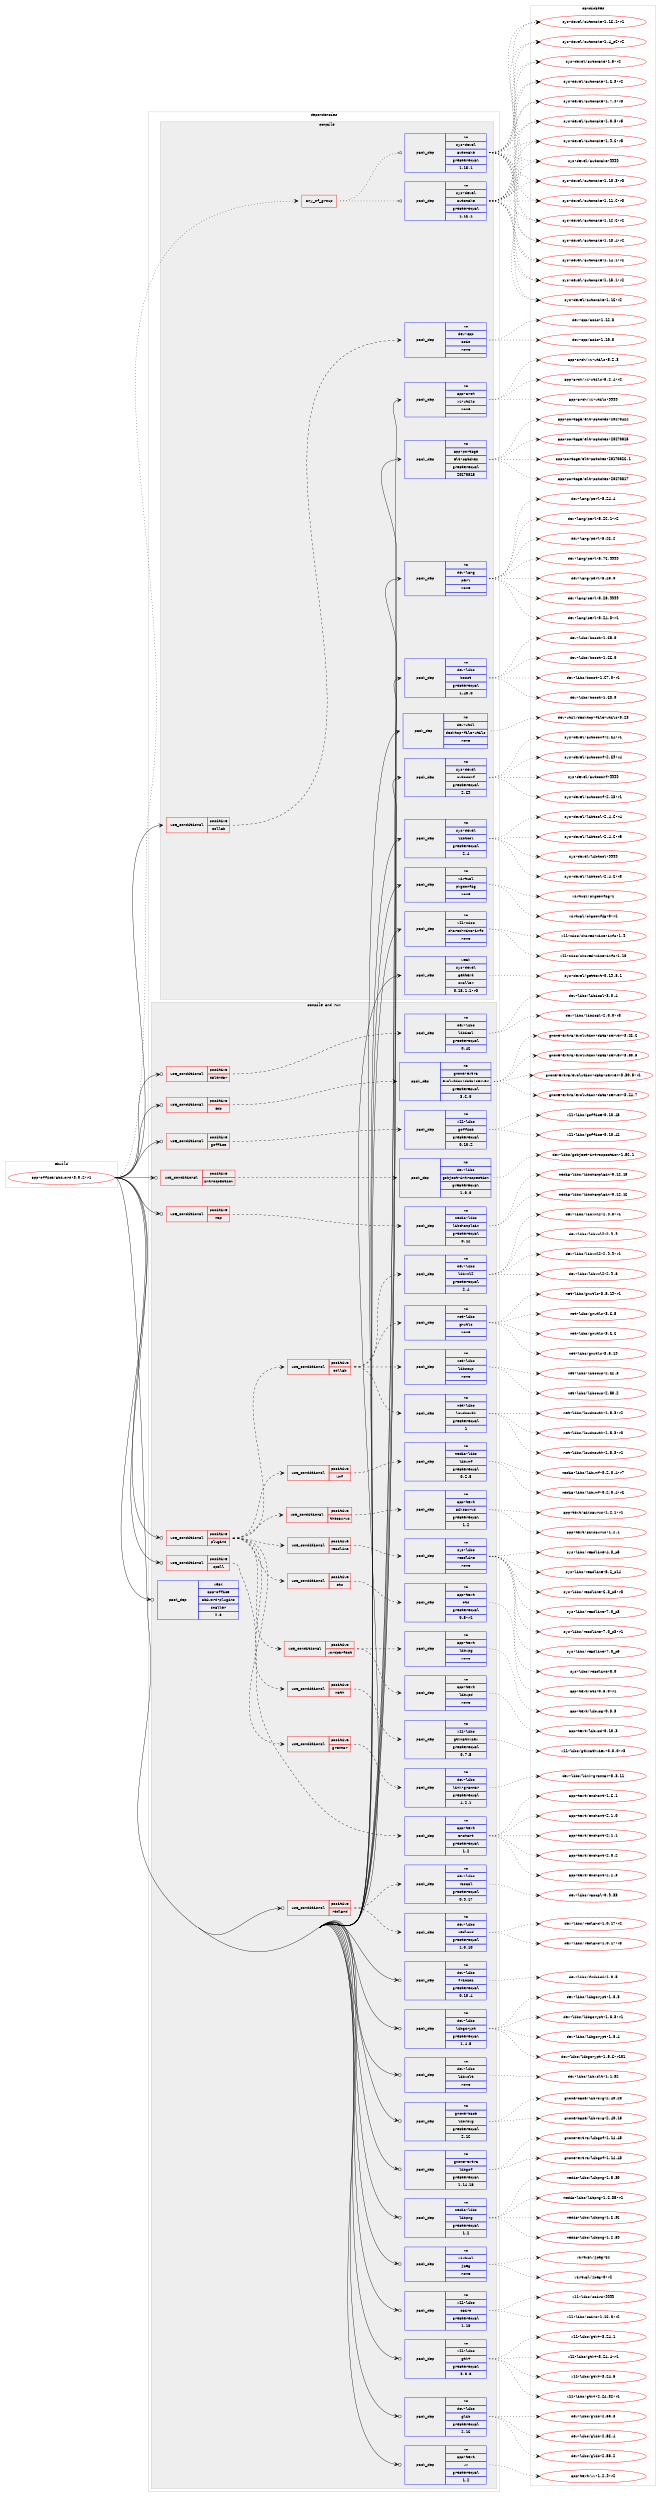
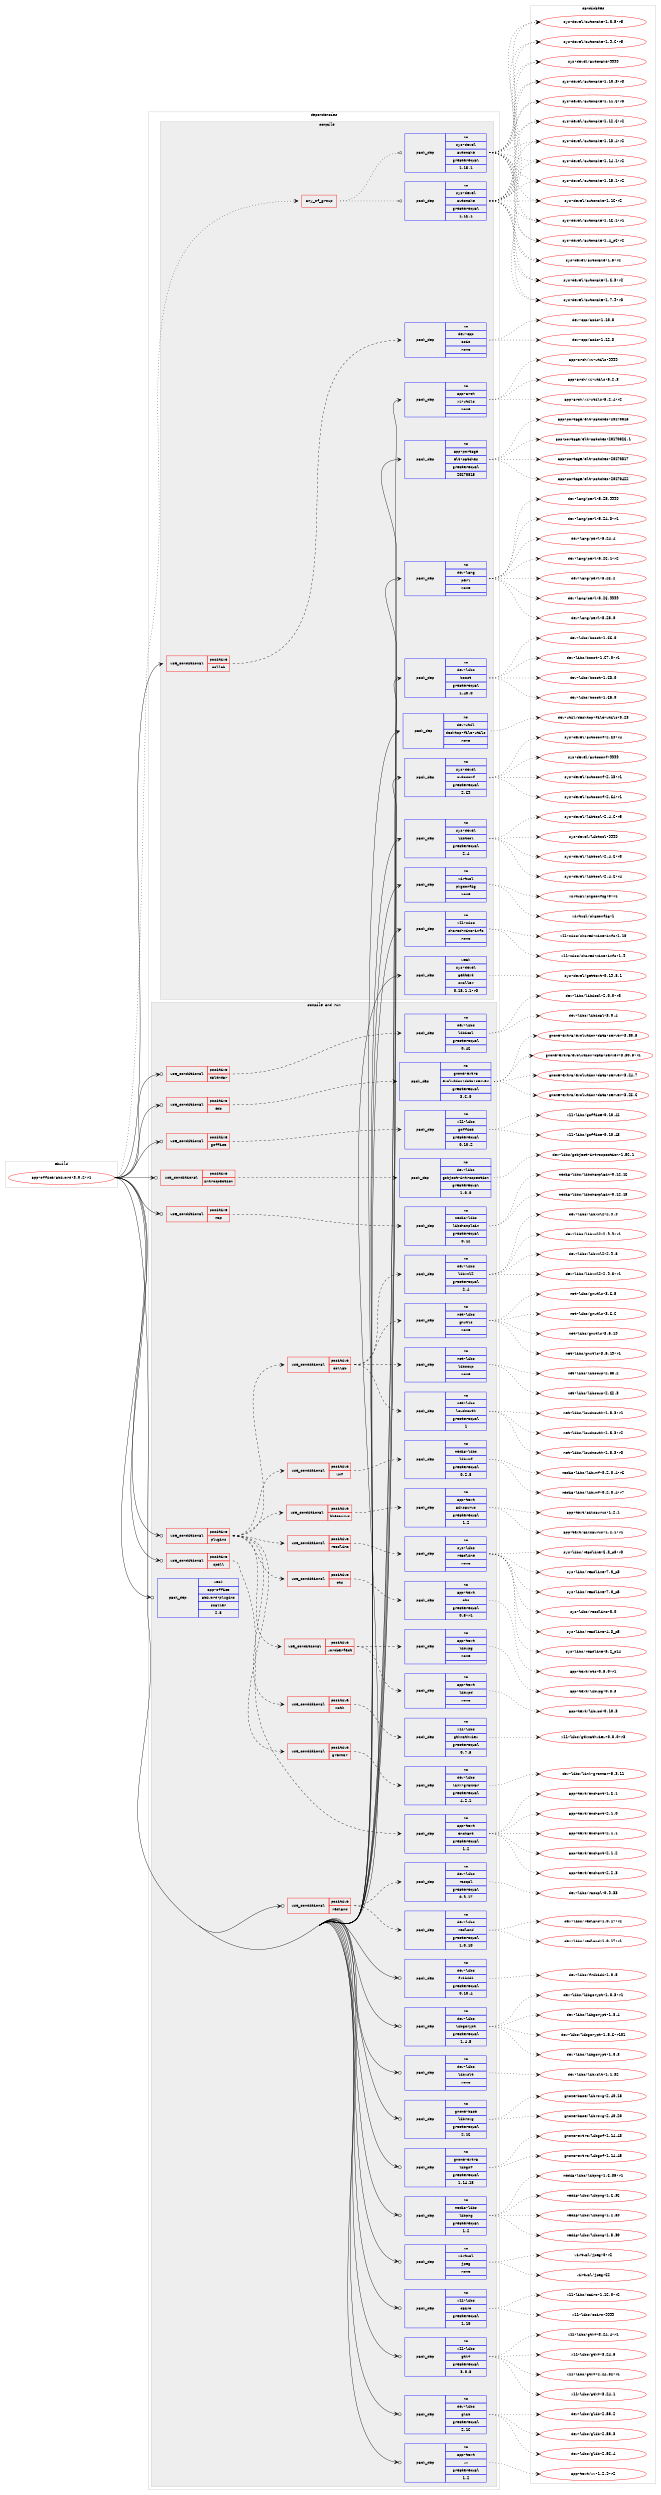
node "dev-lang/perl-5.76.9999": label "dev-lang/perl-5.76.9999" -> "dev-lang/perl-5.26.9999"
node "sys-libs/readline-7.0_p3-r1": removed
node "app-text/enchant-2.8.2": label "app-text/enchant-2.8.2" -> "app-text/enchant-2.1.2"
node "dev-libs/redland-1.0.17-r3": label "dev-libs/redland-1.0.17-r3" -> "dev-libs/redland-1.0.17-r1"
